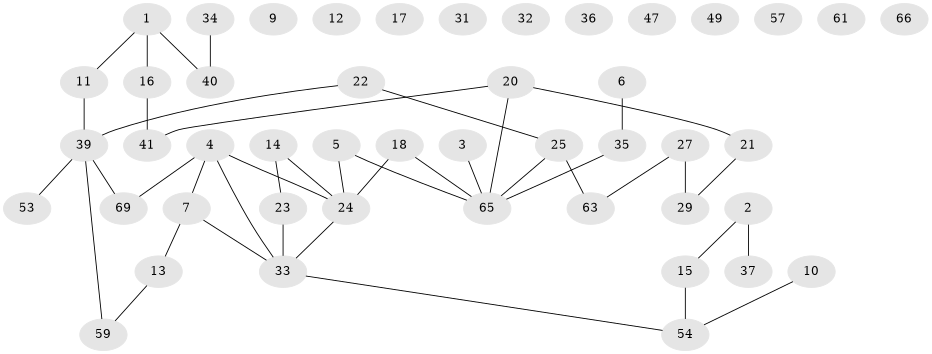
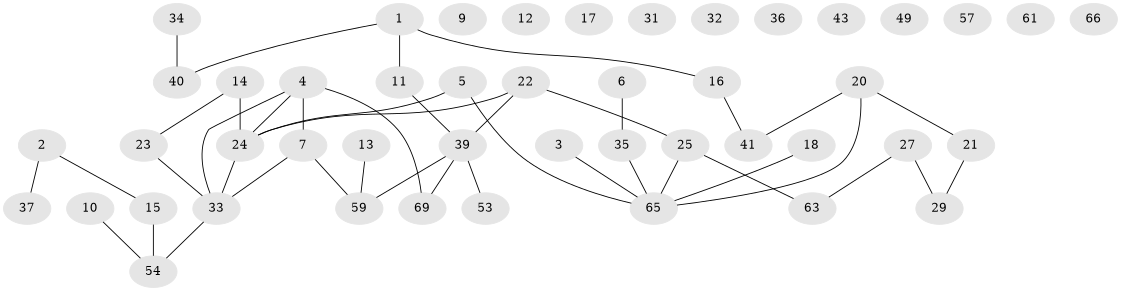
node "47": label "47" -> "43"
edge "18" -- "24": now "22" -- "24"
edge "7" -- "13": now "7" -- "59"
